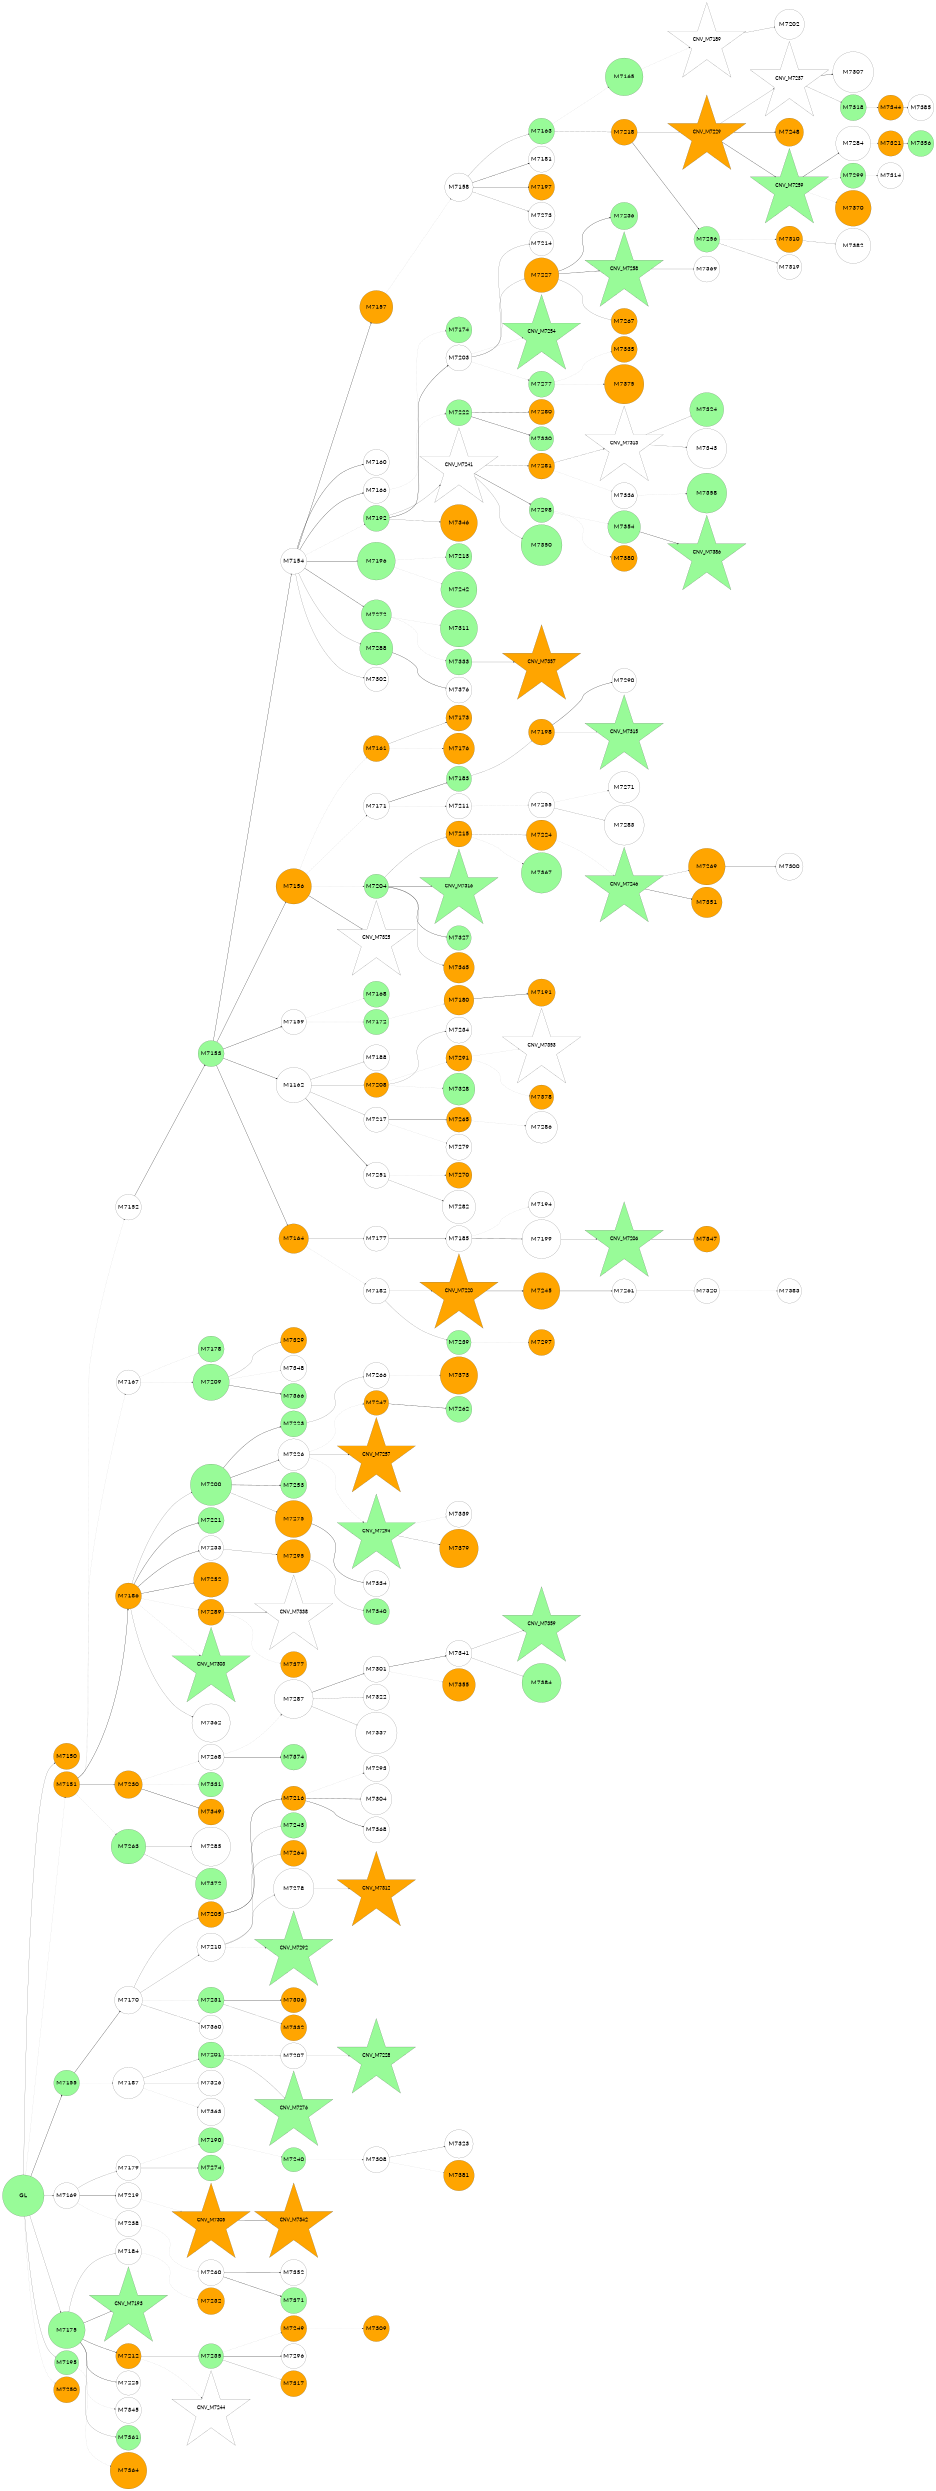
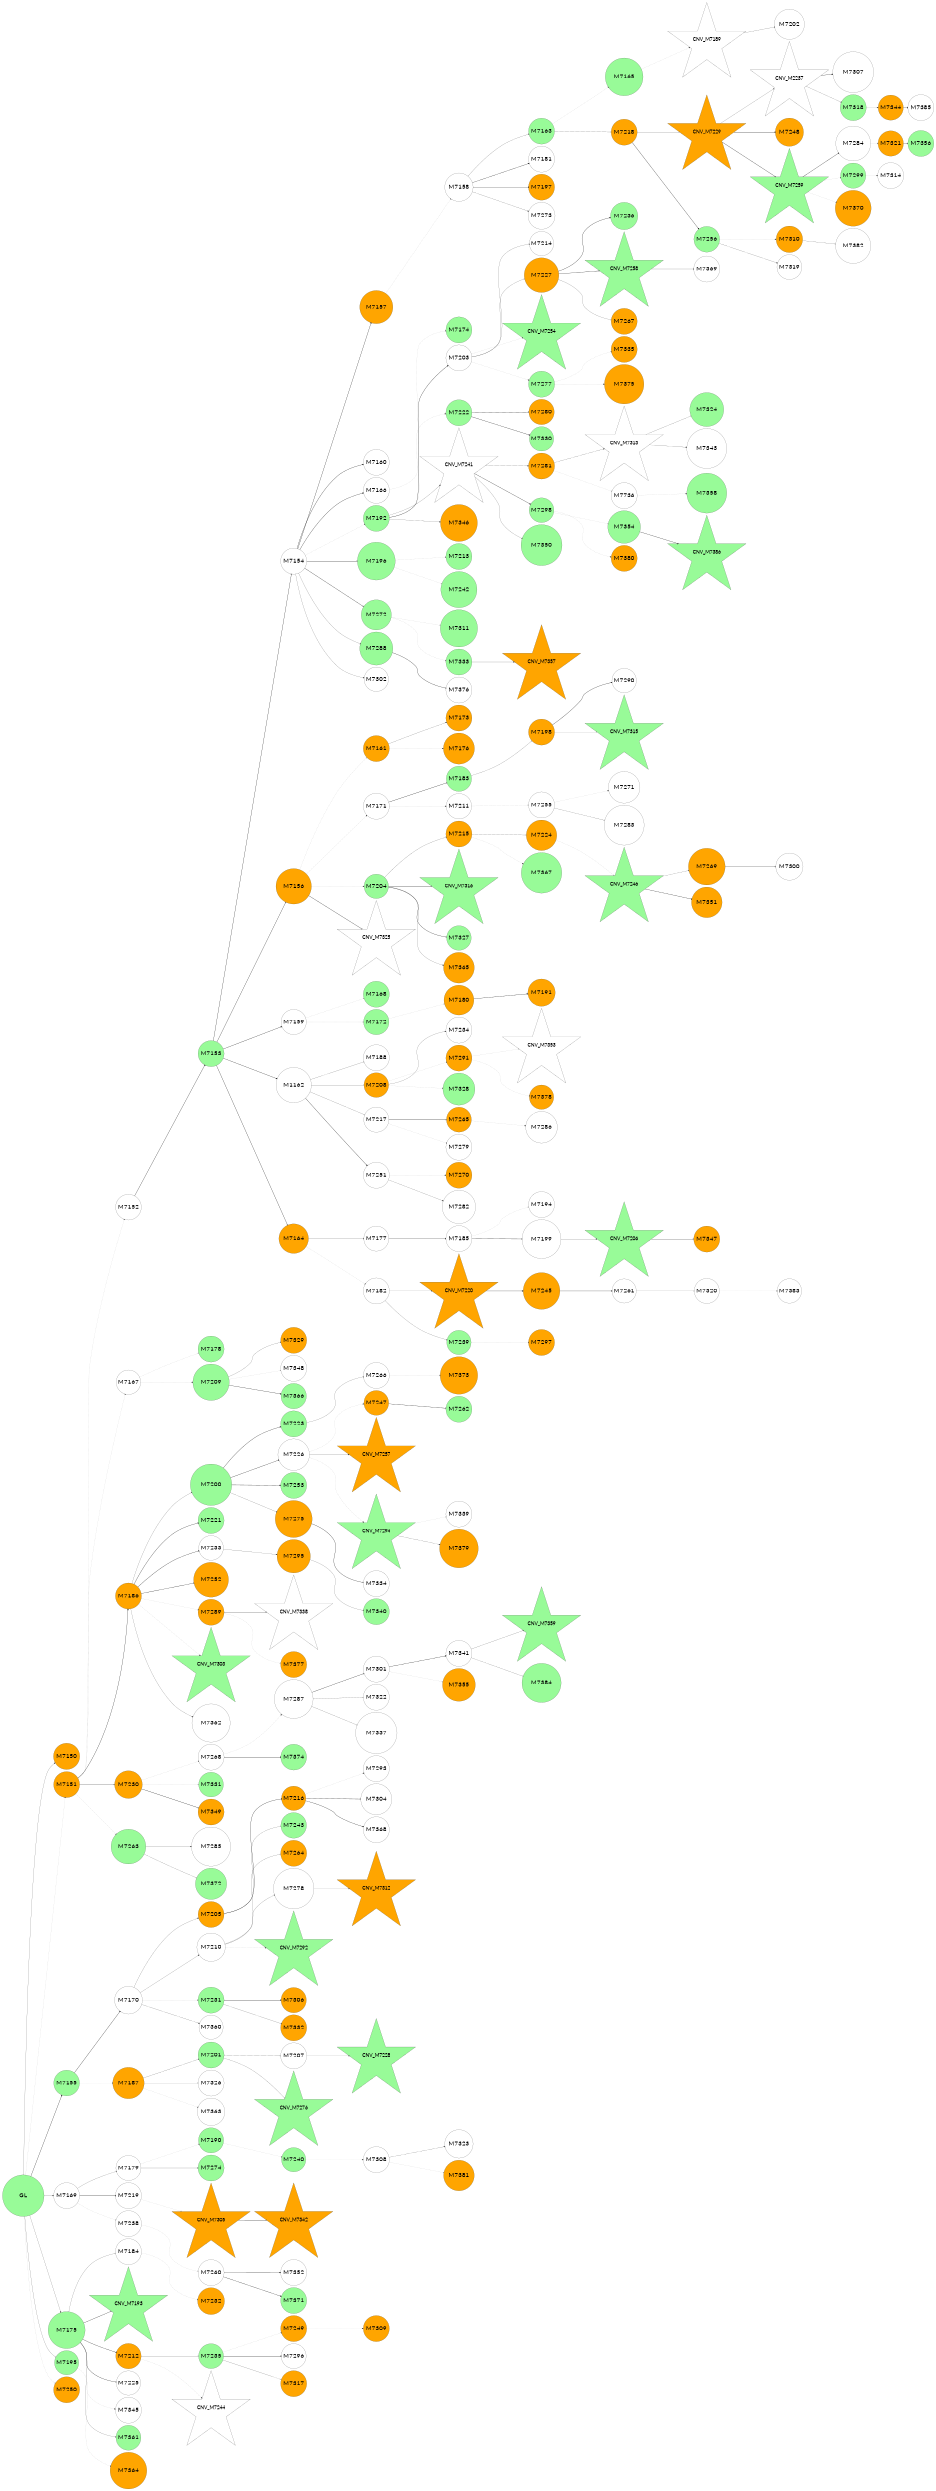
node "CNV_M7237": label "CNV_M7237" -> "CNV_M2237"
node "M7336": label "M7336" -> "M7736"
node "M7187": fillcolor white -> orange
